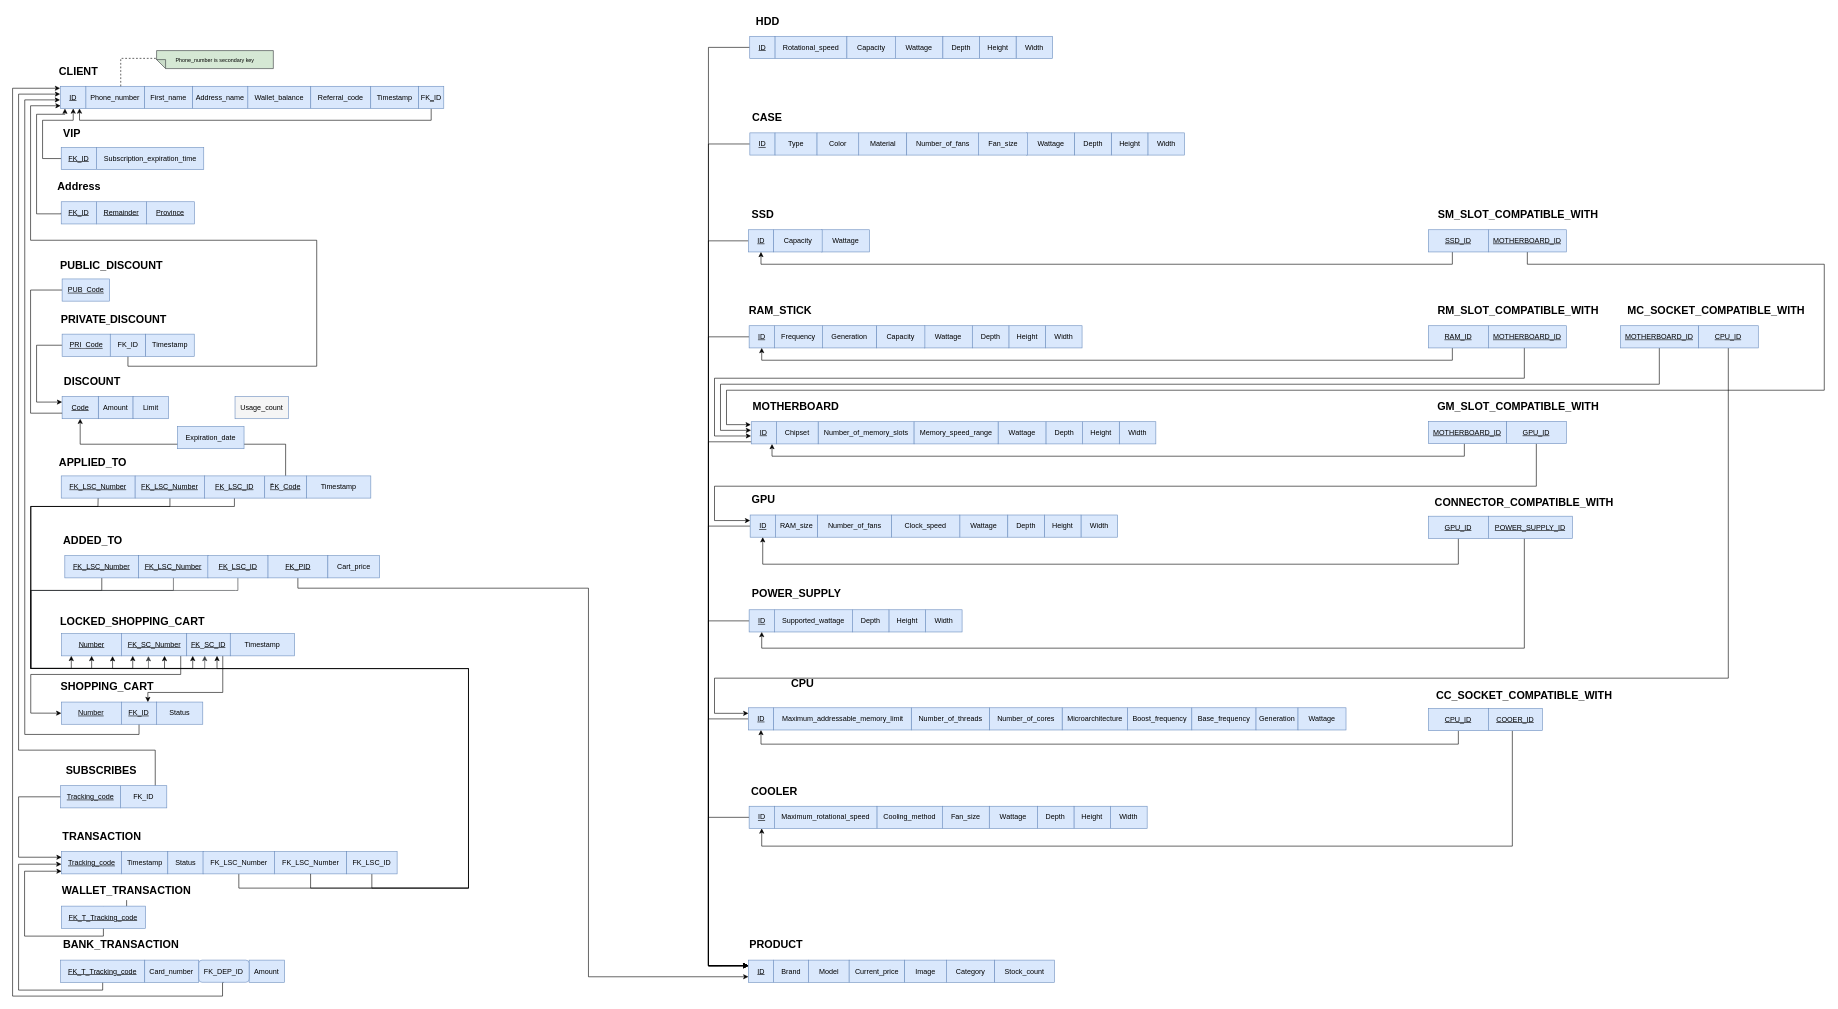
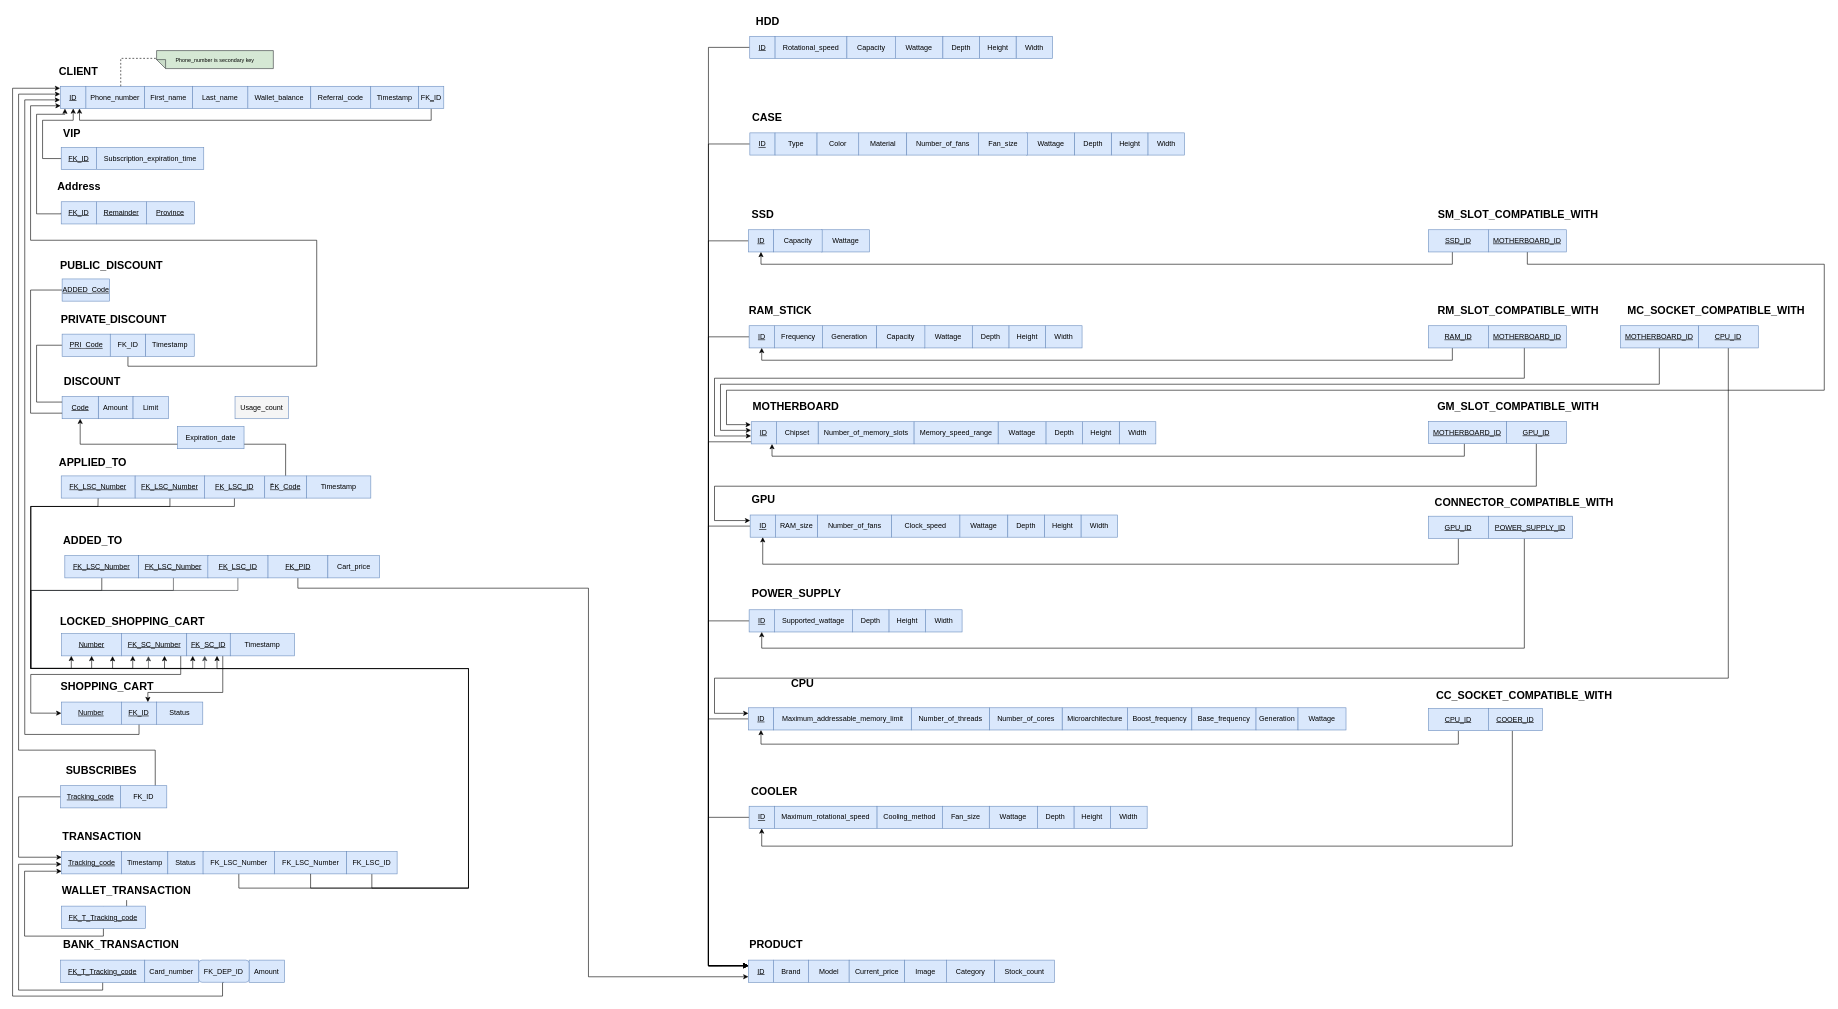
node "Address_name": label "Address_name" -> "Last_name"
node "PUB_Code": label "PUB_Code" -> "ADDED_Code"
edge "PRI_Code" -> "Code": arrowhead classic -> none
